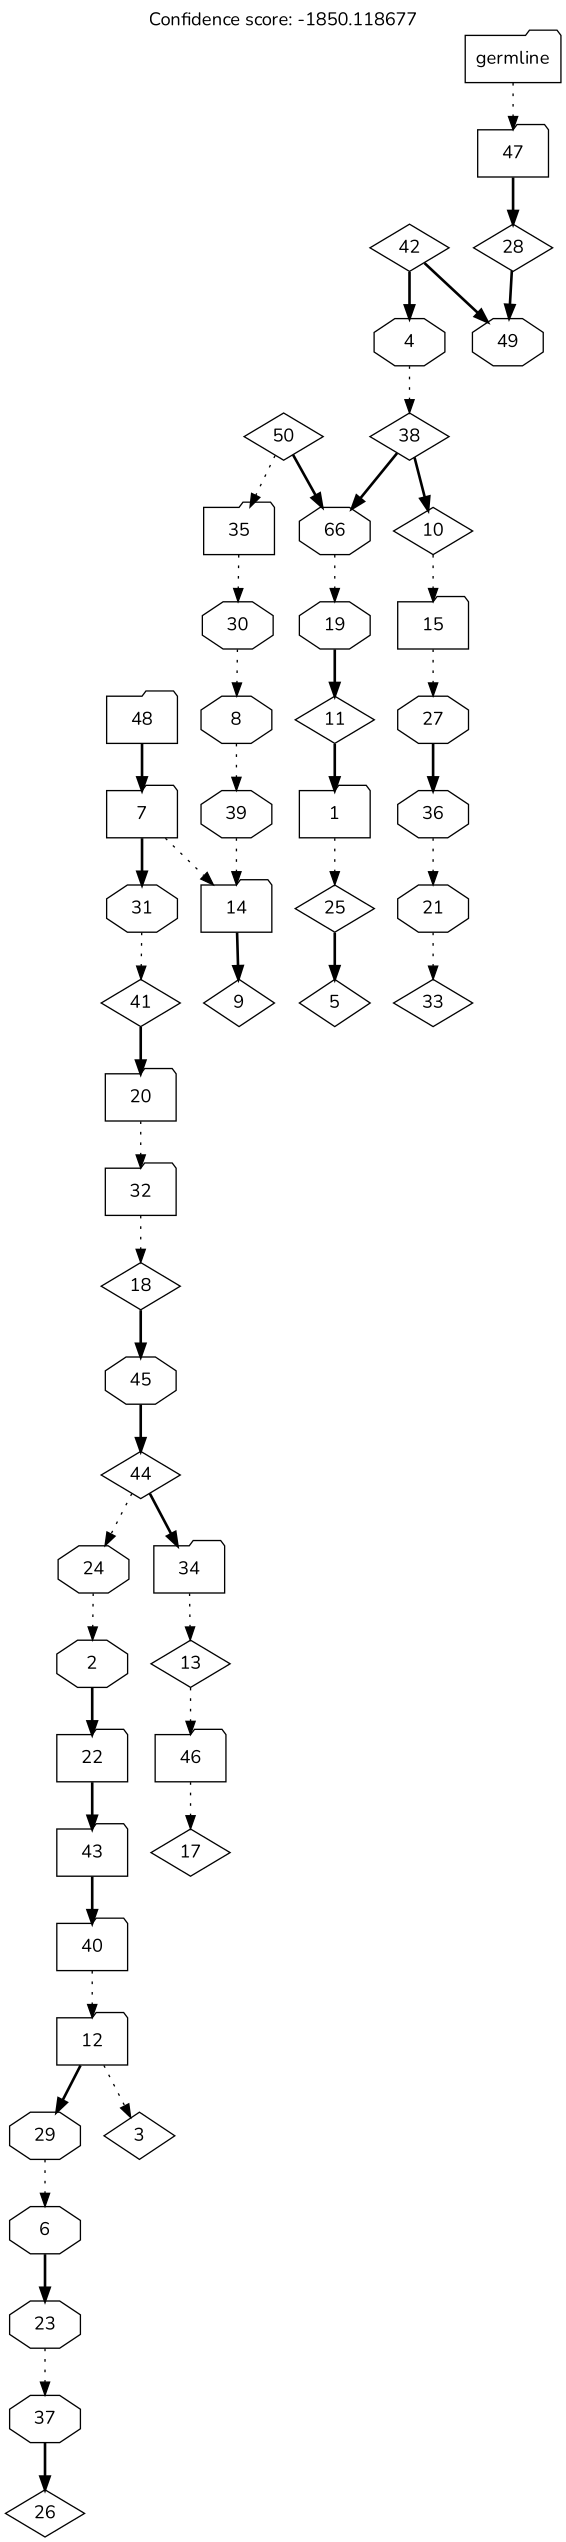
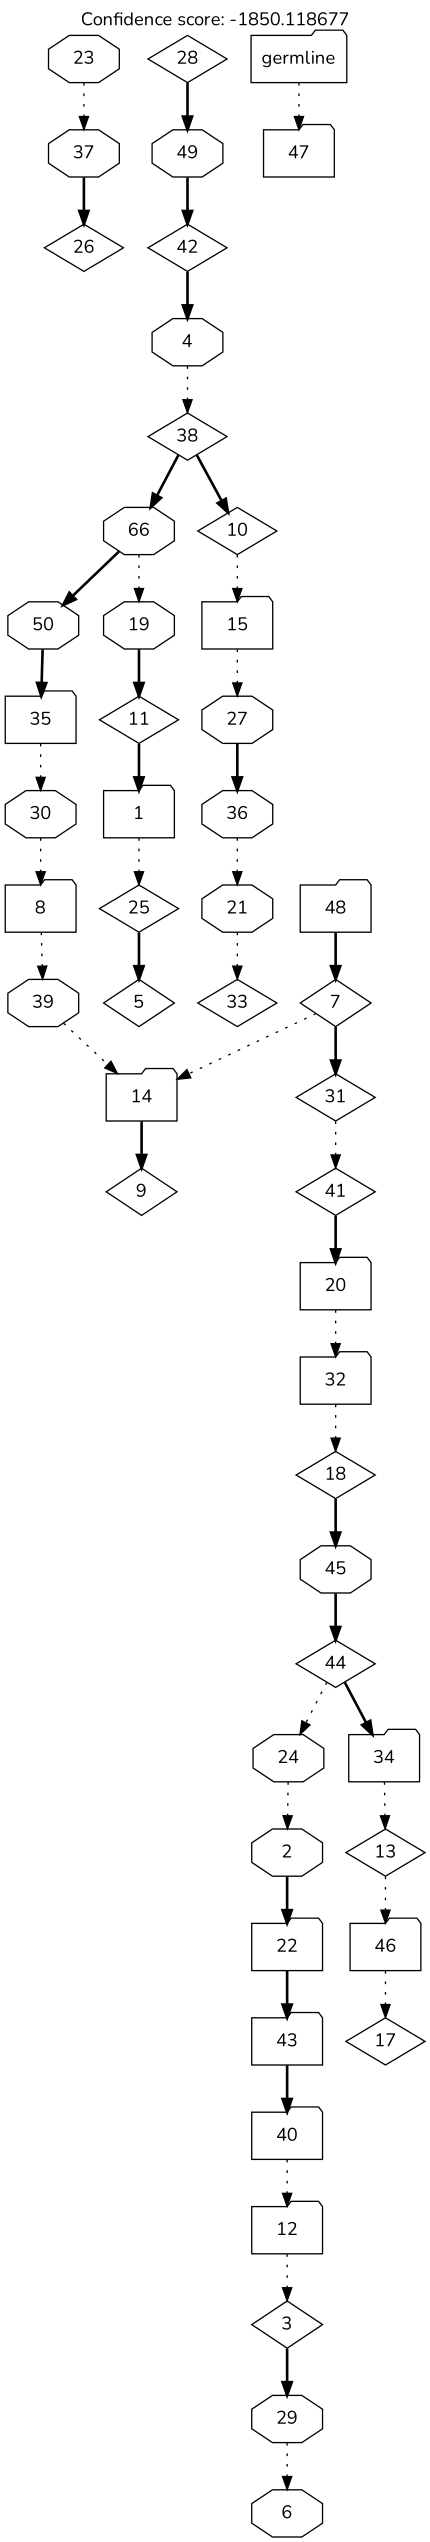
edge "47" -> "28": removed
edge "42" -> "49": reversed
node "50": shape diamond -> octagon
edge "50" -> "35": style dotted -> bold
edge "50" -> "66": reversed
node "8": shape octagon -> folder
node "7": shape folder -> diamond
node "31": shape octagon -> diamond
edge "12" -> "29": now "3" -> "29"
edge "6" -> "23": removed
